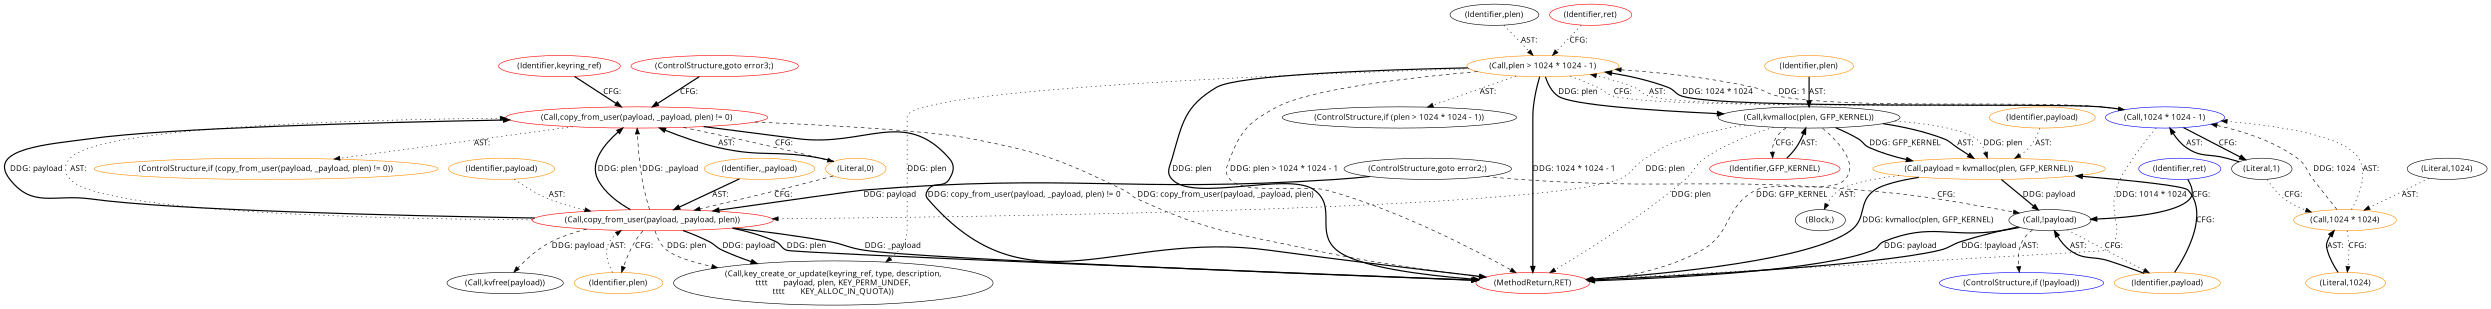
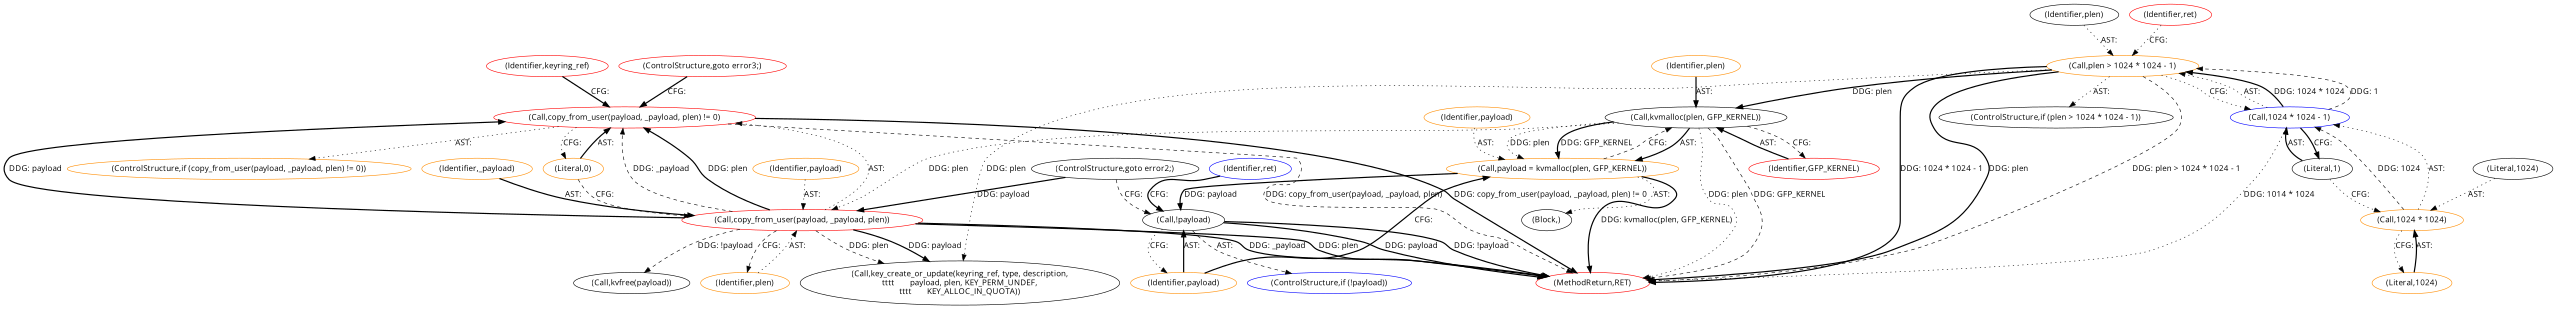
edge "(Call,copy_from_user(payload, _payload, plen) != 0)" -> "(Literal,0)": style dashed -> dotted
edge "(Call,payload = kvmalloc(plen, GFP_KERNEL))" -> "(Call,kvmalloc(plen, GFP_KERNEL))": added, label "CFG:"
edge "(Call,copy_from_user(payload, _payload, plen))" -> "(Call,kvfree(payload))": label "DDG: payload" -> "DDG: !payload"
